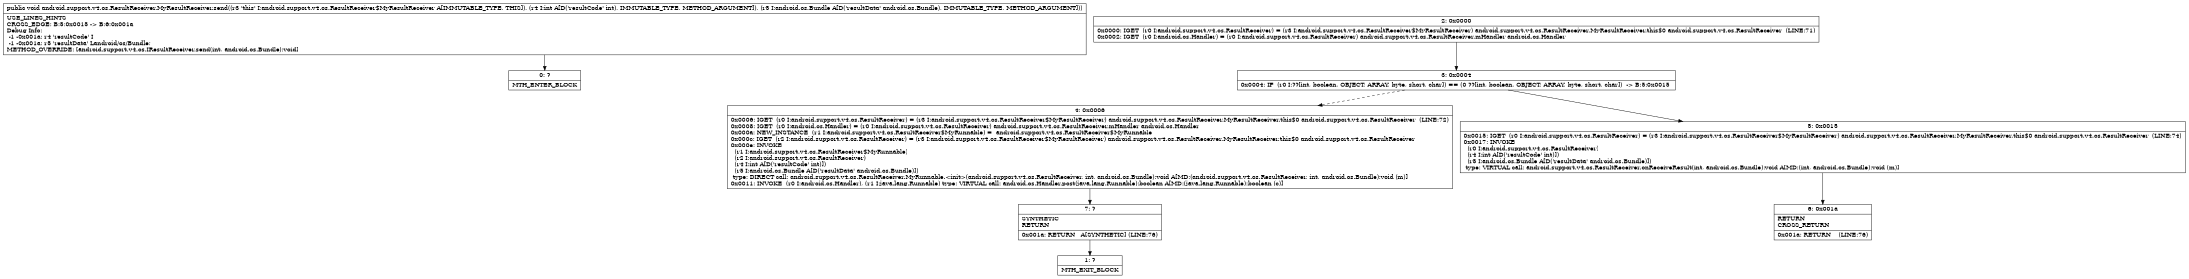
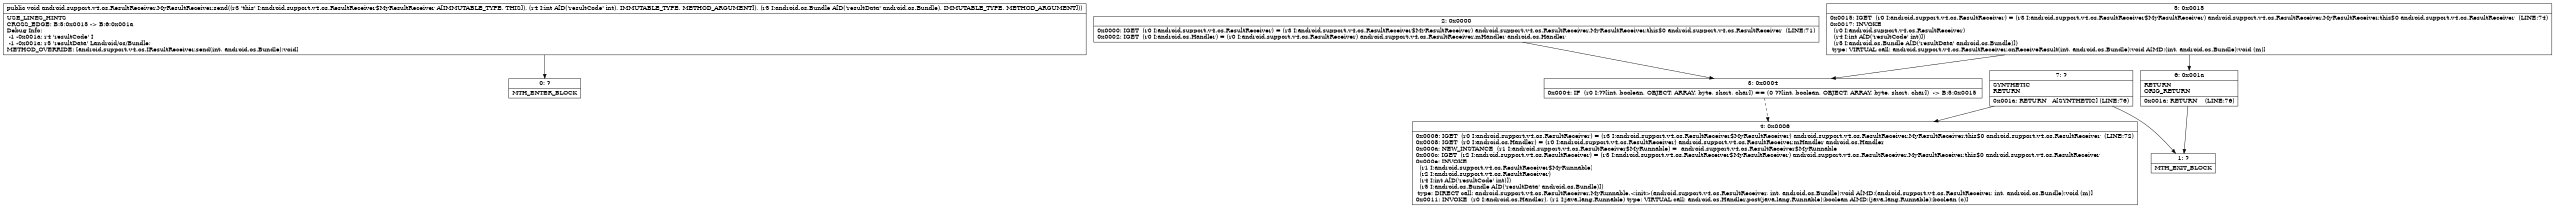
edge "3: 0x0004" -> "5: 0x0015": reversed
edge "6: 0x001a" -> "1: ?": added
edge "4: 0x0006" -> "7: ?": reversed
node "6: 0x001a": text "CROSS_RETURN" -> "ORIG_RETURN"
